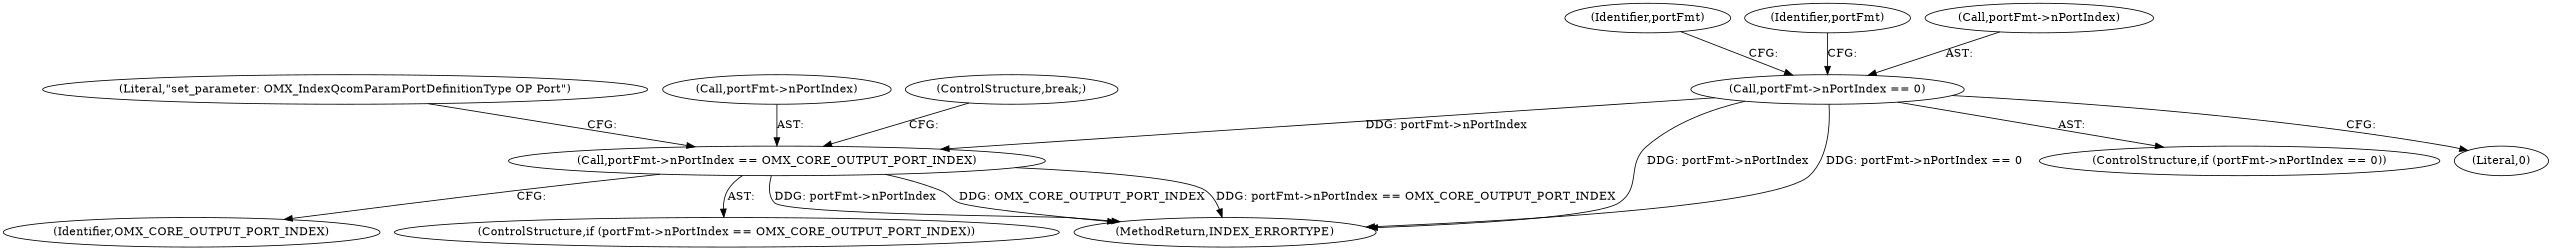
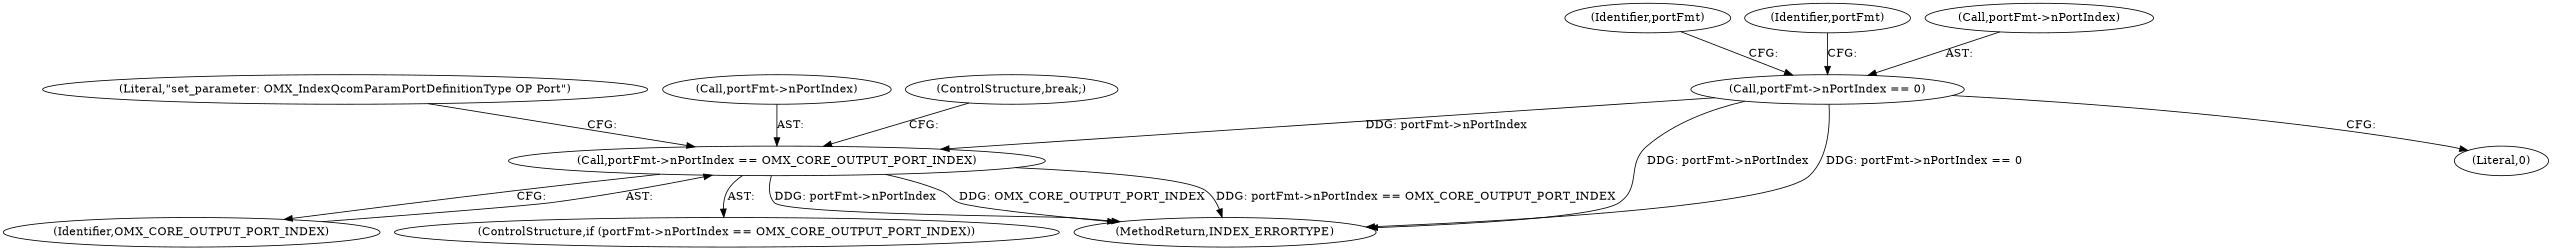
node "(ControlStructure,if (portFmt->nPortIndex == 0))": removed
edge "(Identifier,OMX_CORE_OUTPUT_PORT_INDEX)" -> "(Call,portFmt->nPortIndex == OMX_CORE_OUTPUT_PORT_INDEX)": added, label "AST:"
